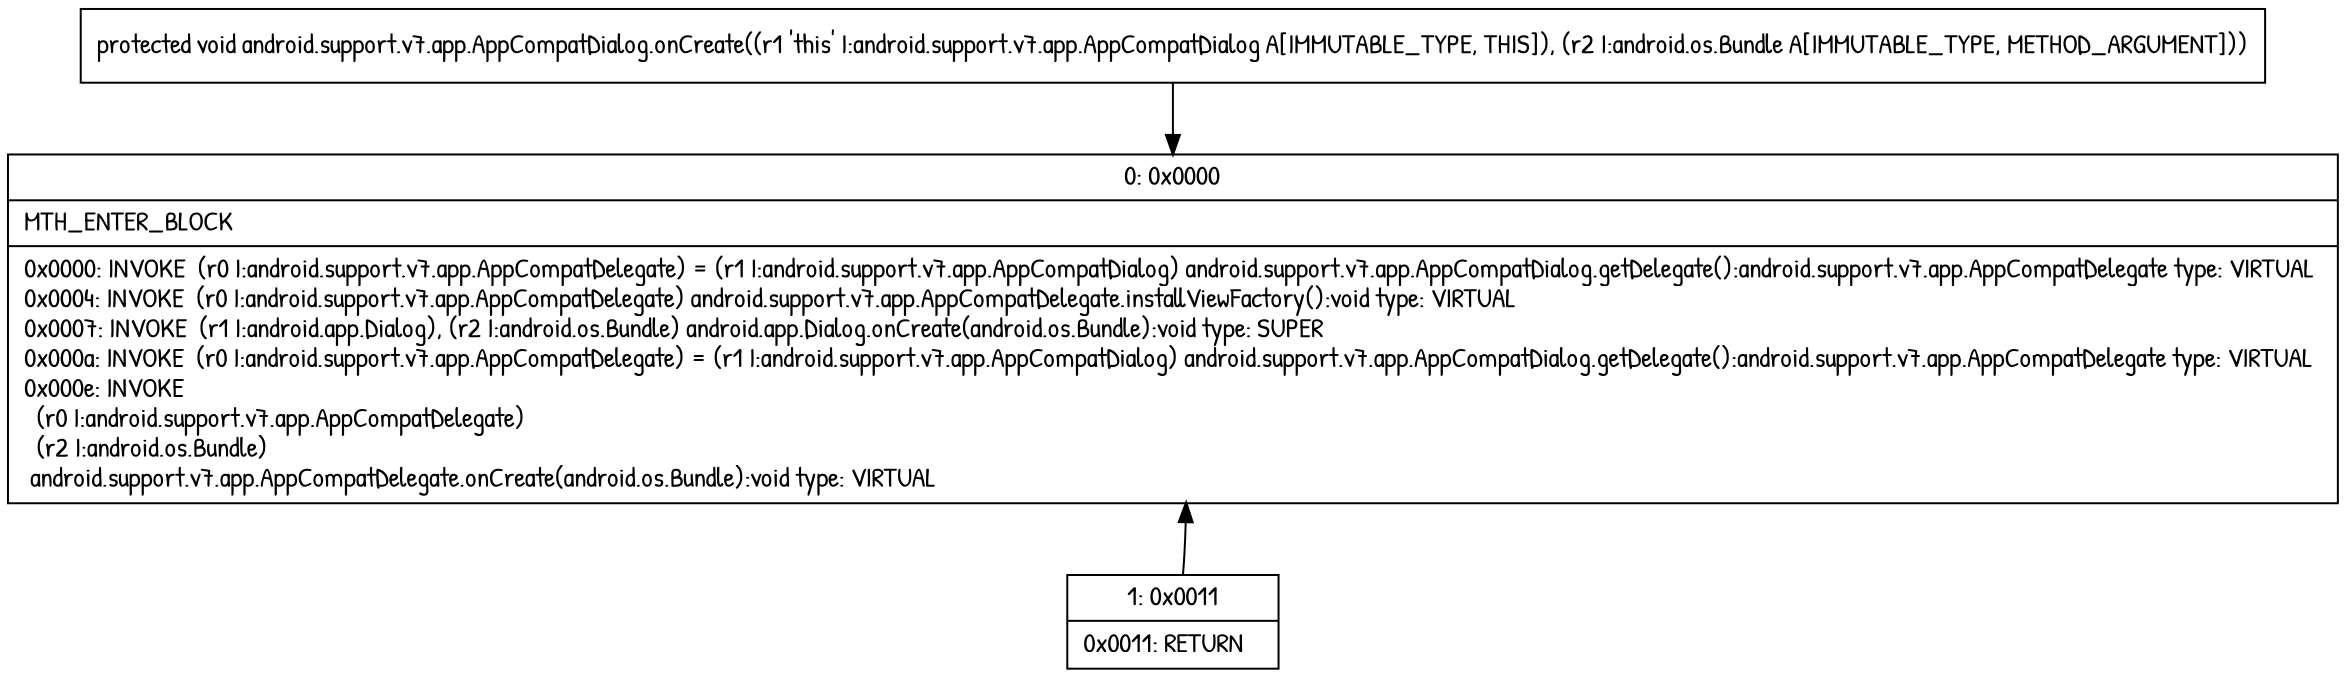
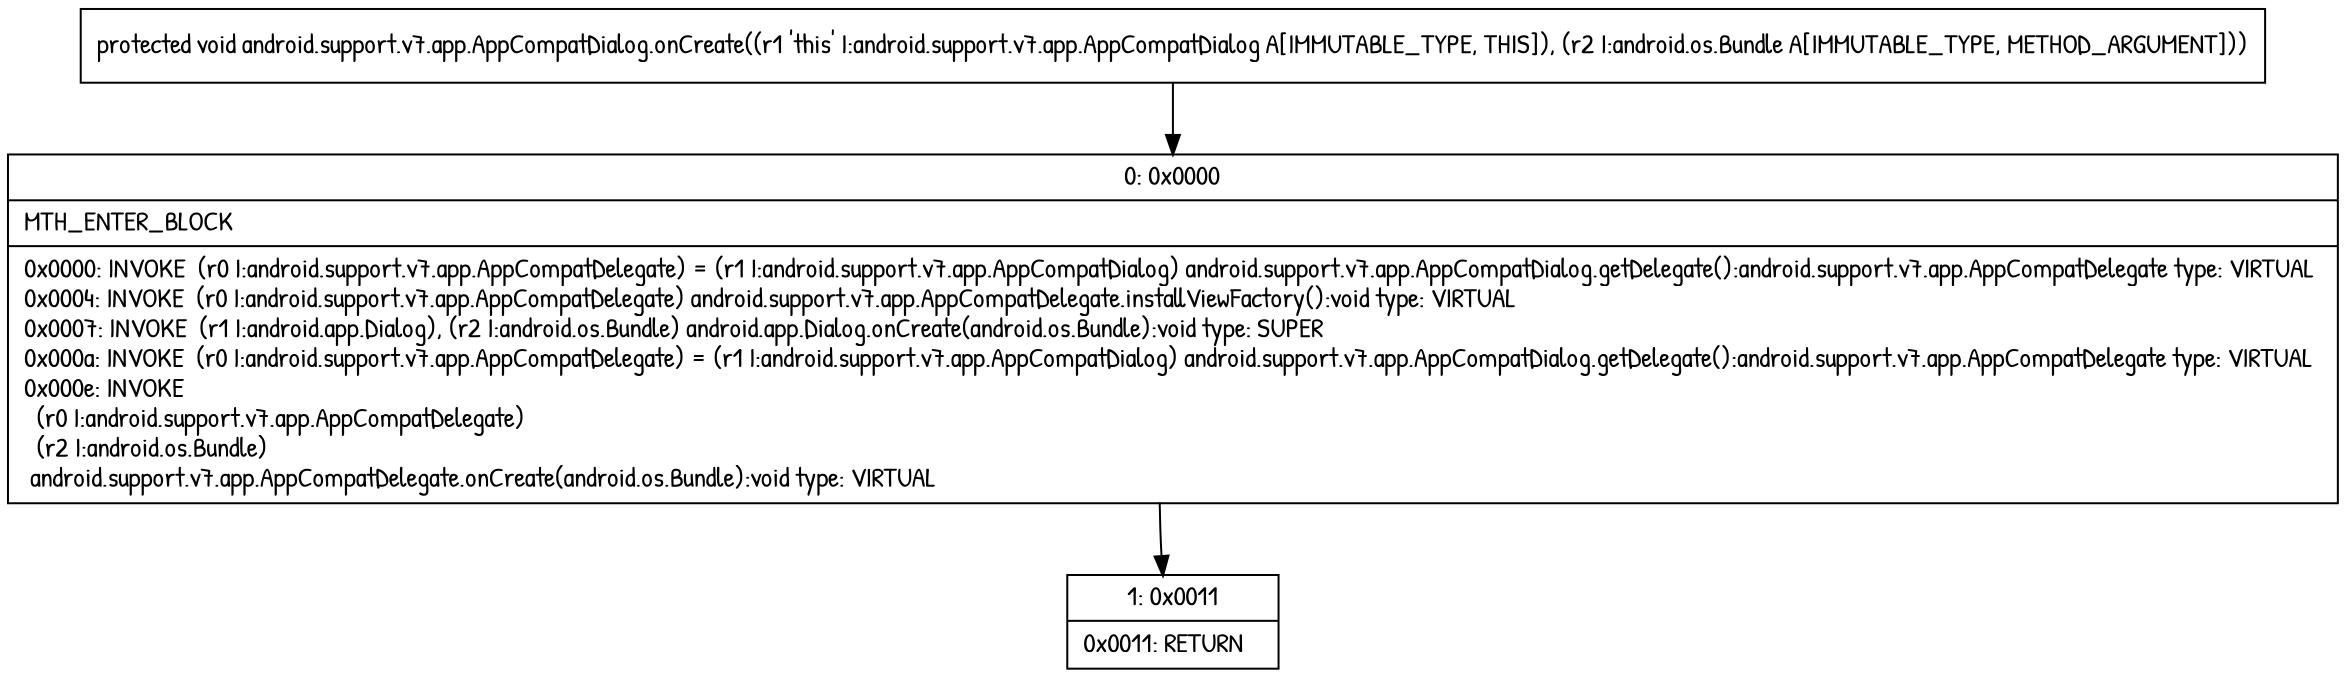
edge "1: 0x0011" -> "0: 0x0000": reversed
